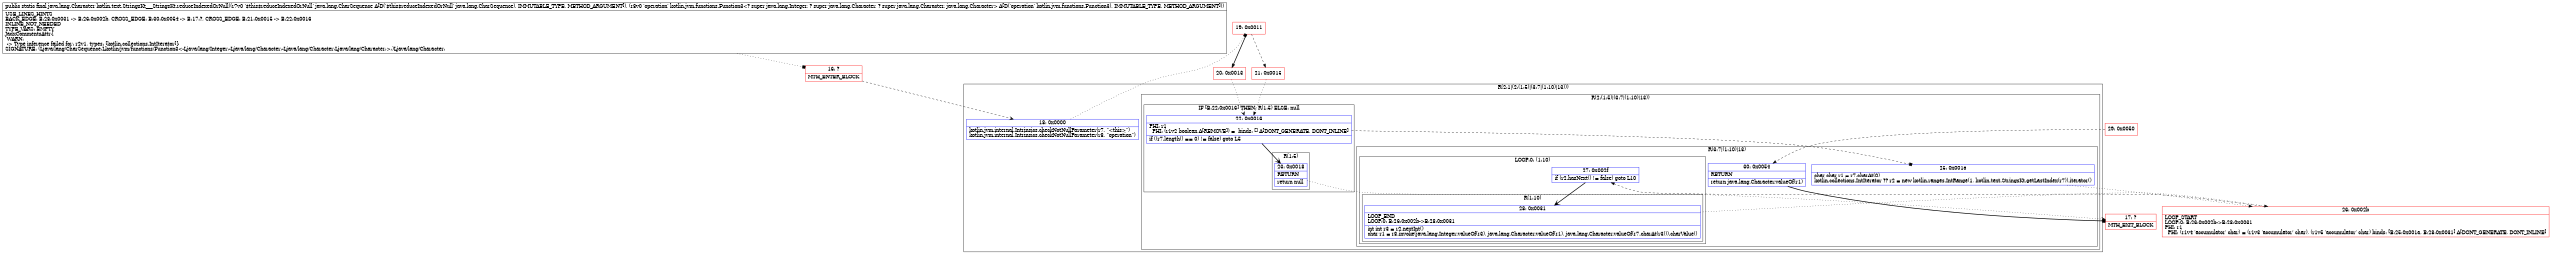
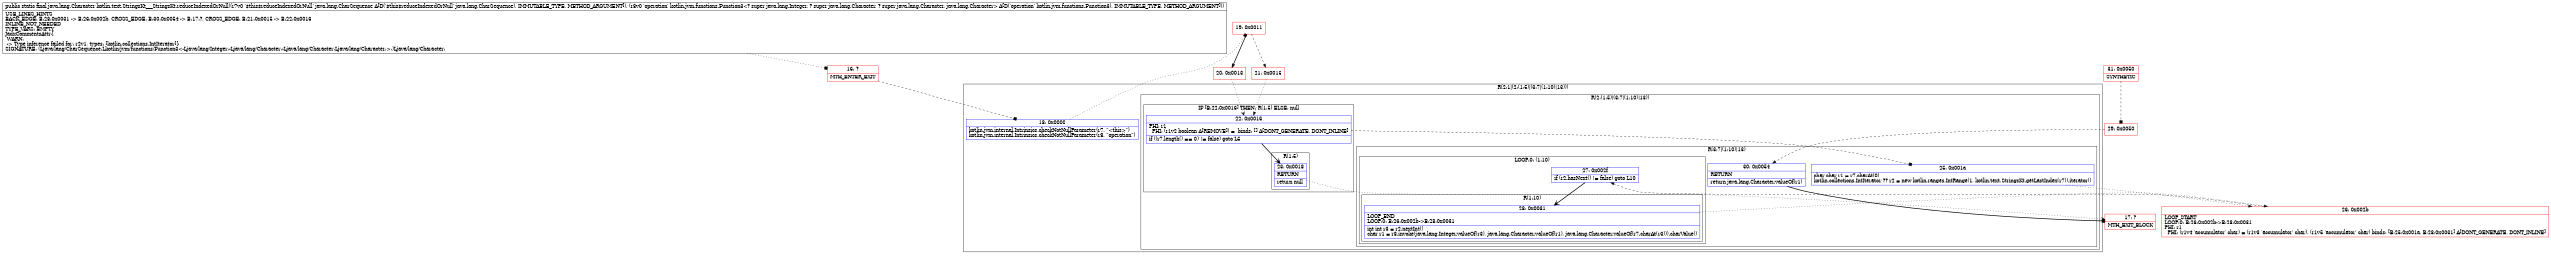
node "31: 0x0050": added
node "16: ?": text "MTH_ENTER_BLOCK" -> "MTH_ENTER_EXIT"
edge "16: ?" -> "18: 0x0000": arrowhead vee -> box
